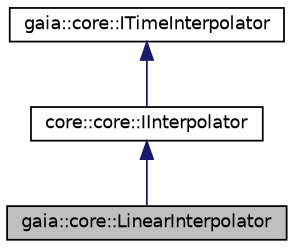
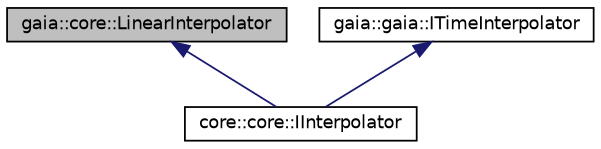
node "gaia::core::ITimeInterpolator": label "gaia::core::ITimeInterpolator" -> "gaia::gaia::ITimeInterpolator"
edge "gaia::core::LinearInterpolator" -> "core::core::IInterpolator": reversed
